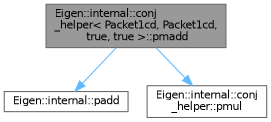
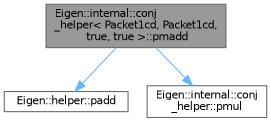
node "Eigen::internal::padd": label "Eigen::internal::padd" -> "Eigen::helper::padd"
